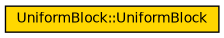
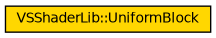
node "UniformBlock::UniformBlock": label "UniformBlock::UniformBlock" -> "VSShaderLib::UniformBlock"
